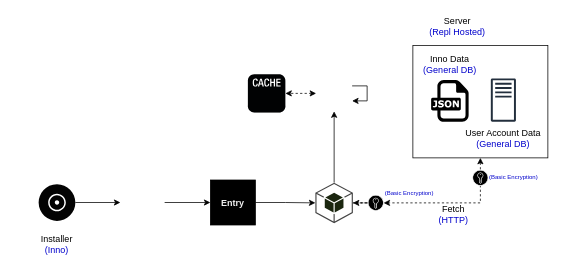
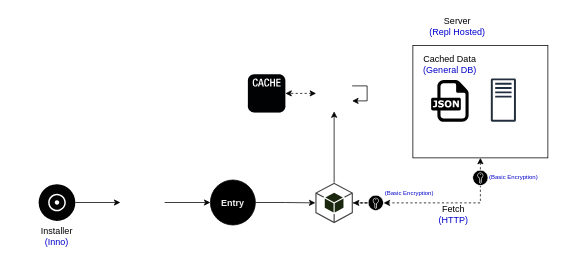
node "Inno Data (General DB)": label "Inno Data (General DB)" -> "Cached Data (General DB)"
node "User Account Data (General DB)": removed
node "Entry": shape rectangle -> ellipse
node "Installer (Inno)": moved (57, 244) -> (57, 237)
